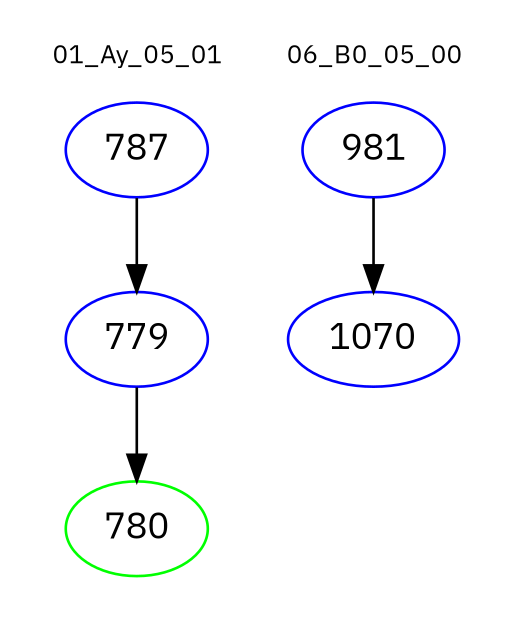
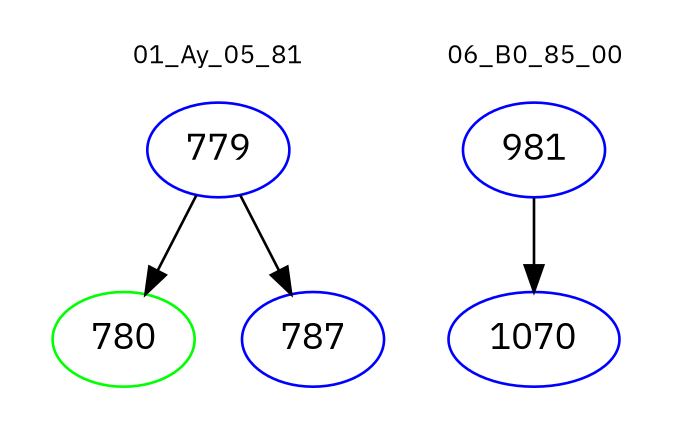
cluster "01_Ay_05_01": label "01_Ay_05_01" -> "01_Ay_05_81"
cluster "06_B0_05_00": label "06_B0_05_00" -> "06_B0_85_00"
edge "787" -> "779": reversed
